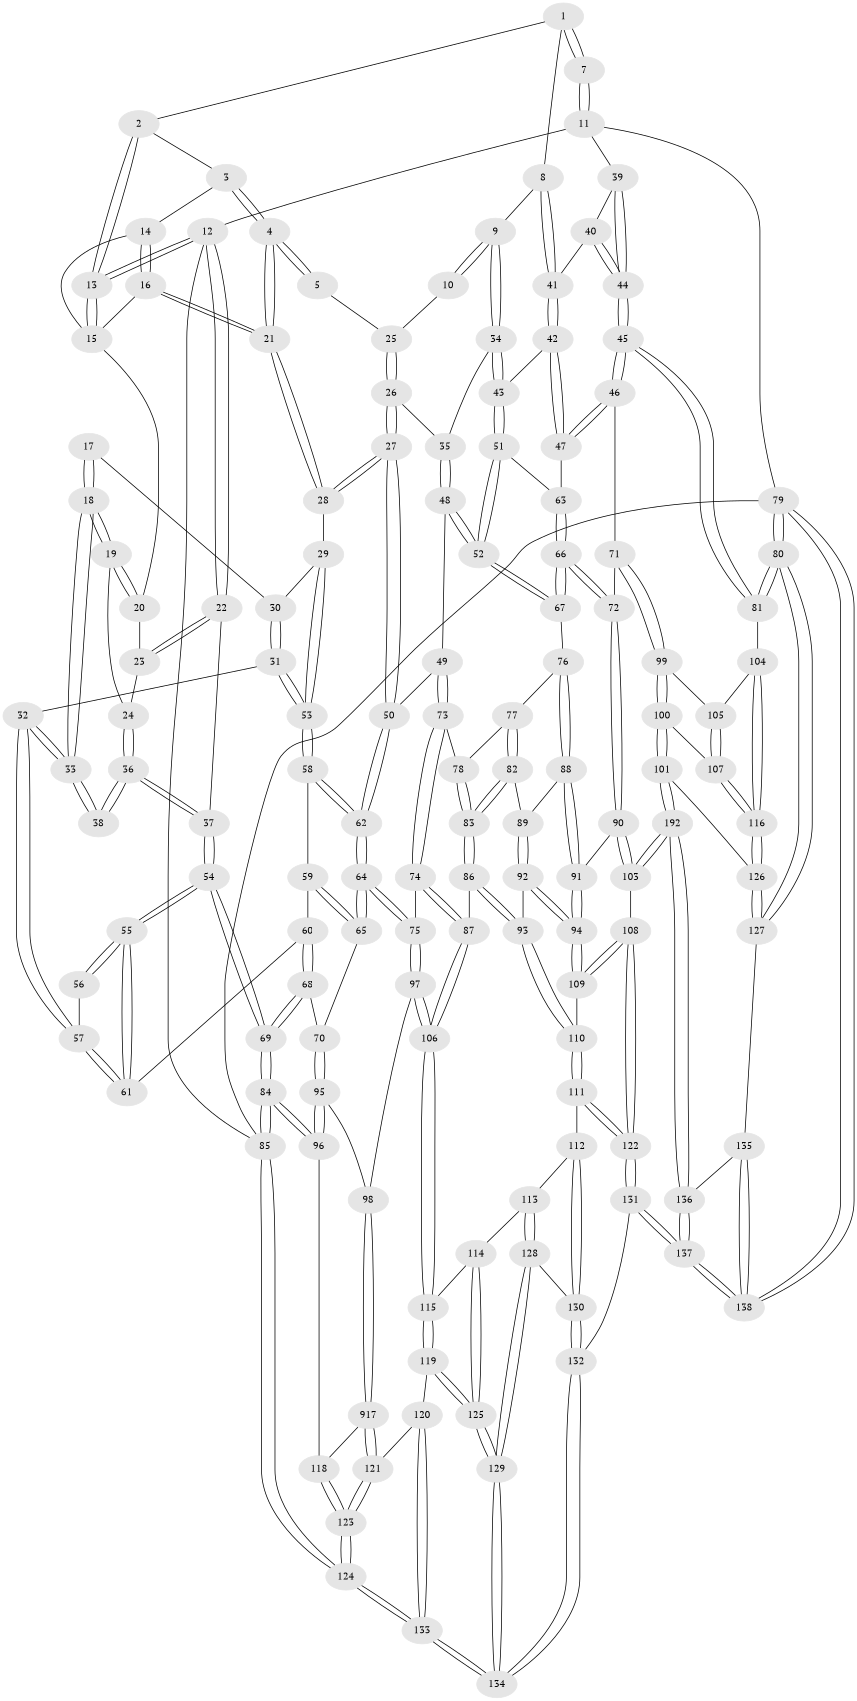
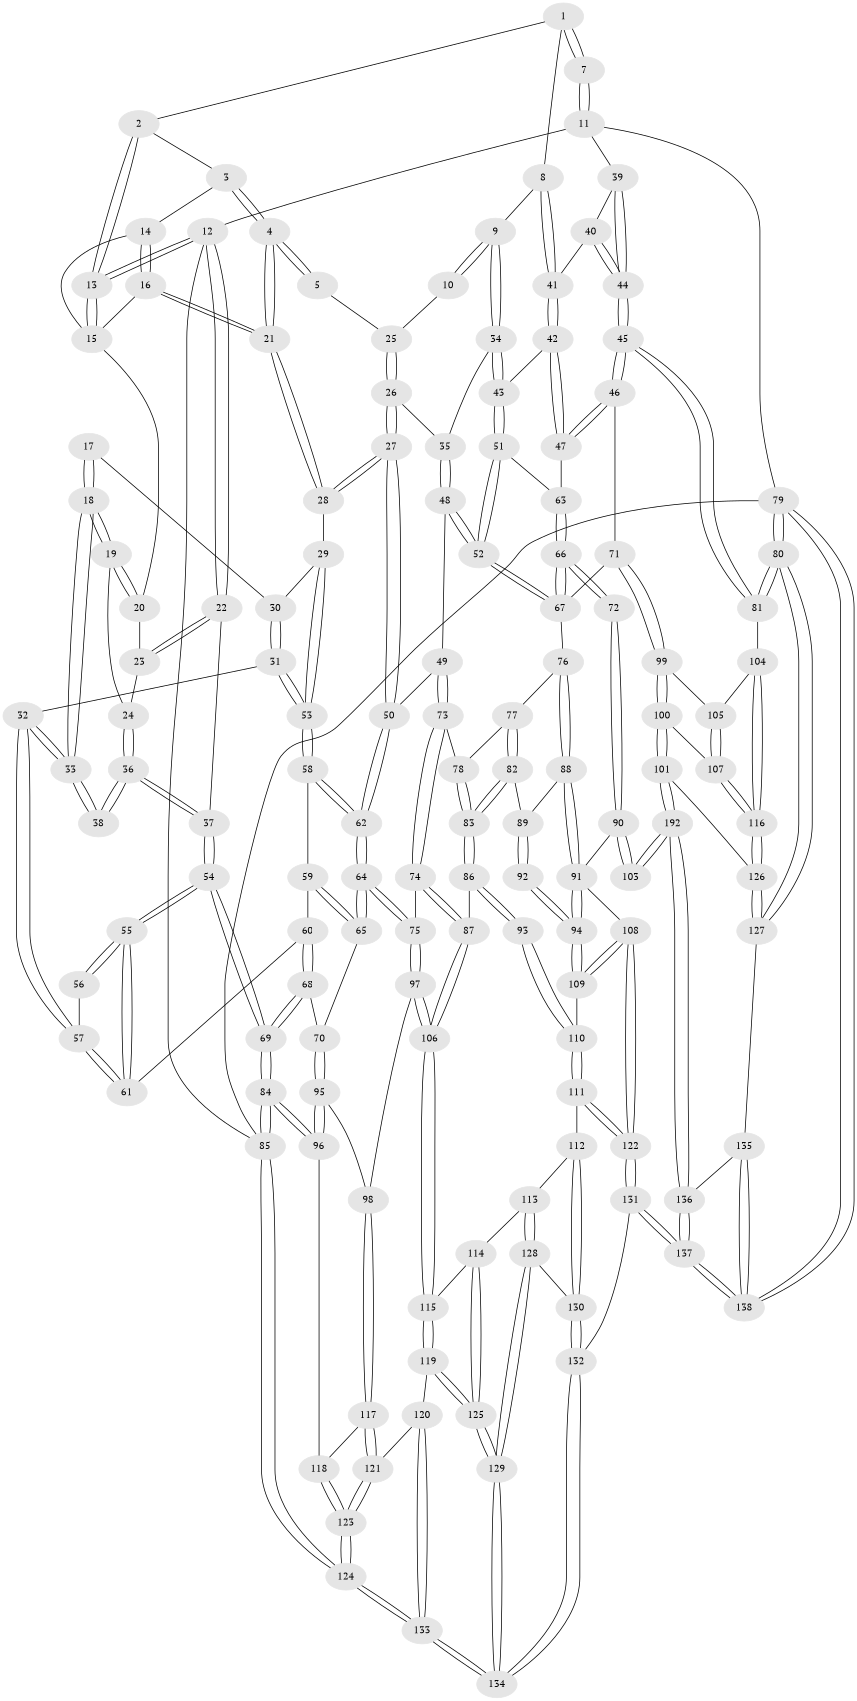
edge "71" -- "72": now "71" -- "67"
edge "92" -- "93": removed
edge "103" -- "108": now "91" -- "108"
node "917": label "917" -> "117"
